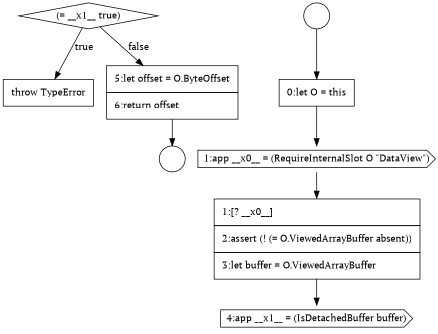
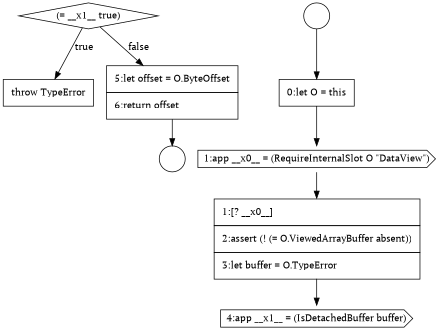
node "1:[? __x0__]": text "3:let buffer = O.ViewedArrayBuffer" -> "3:let buffer = O.TypeError"
